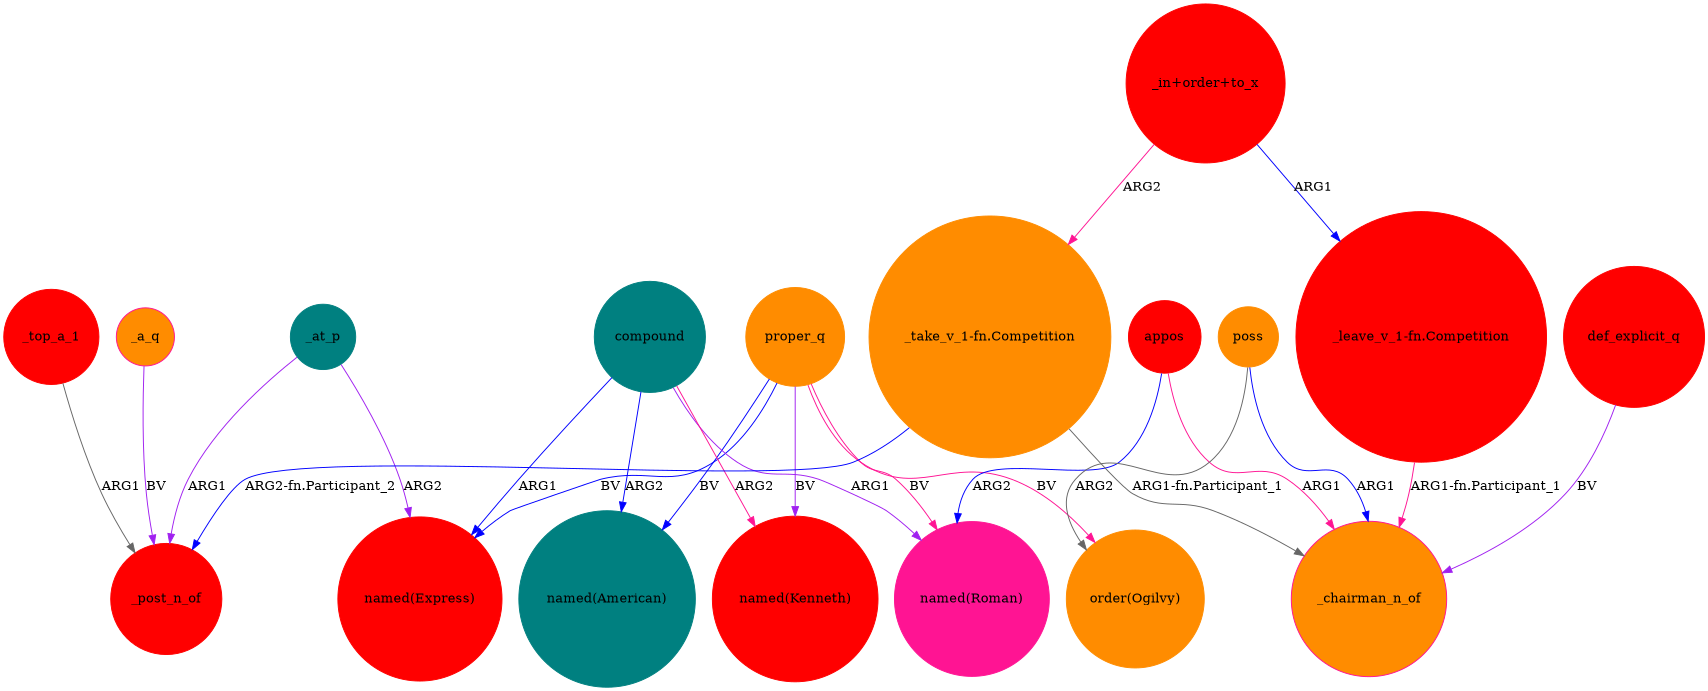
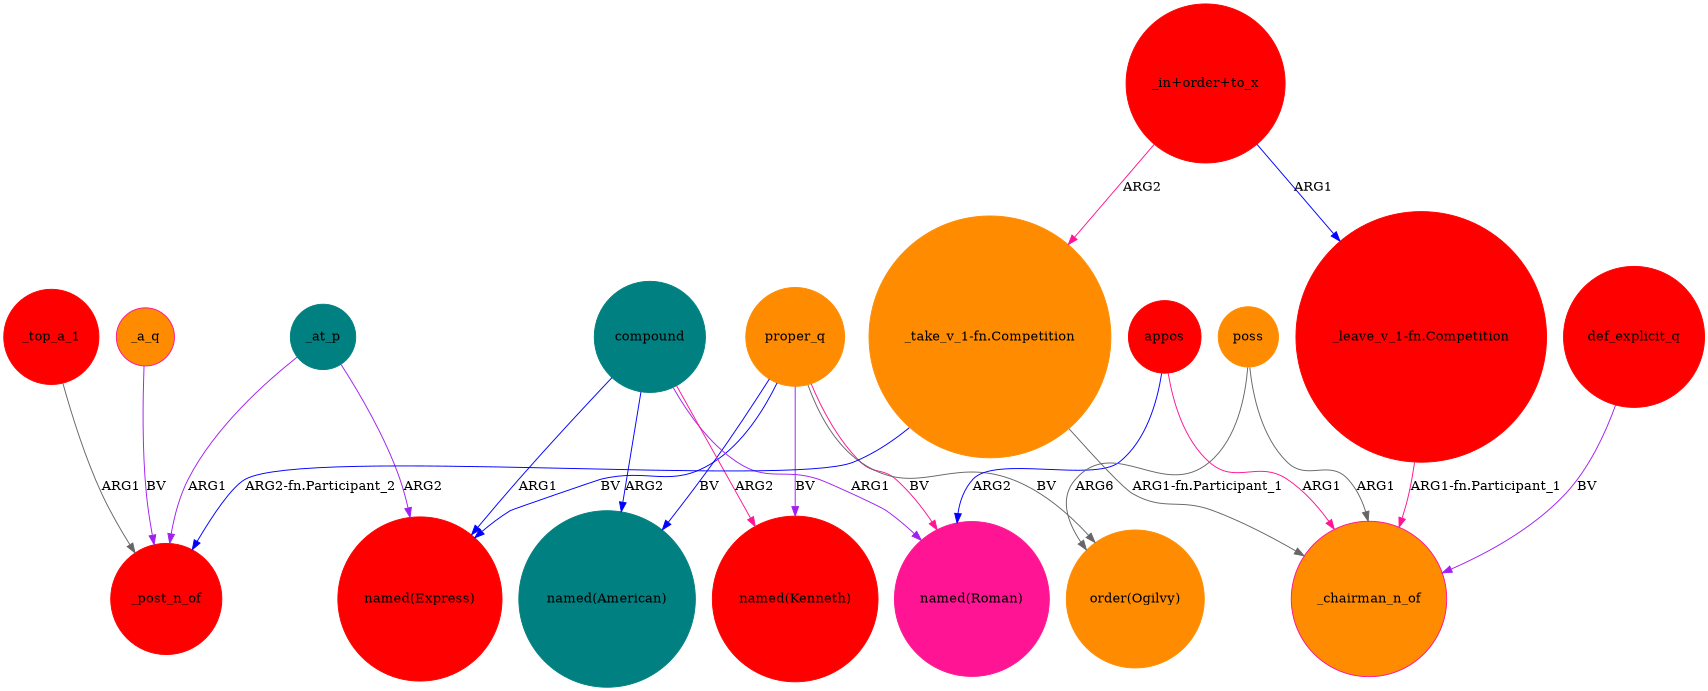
edge "poss" -> "_chairman_n_of": color blue -> gray40
edge "proper_q" -> "order(Ogilvy)": color deeppink -> gray40
edge "poss" -> "order(Ogilvy)": label "ARG2" -> "ARG6"
